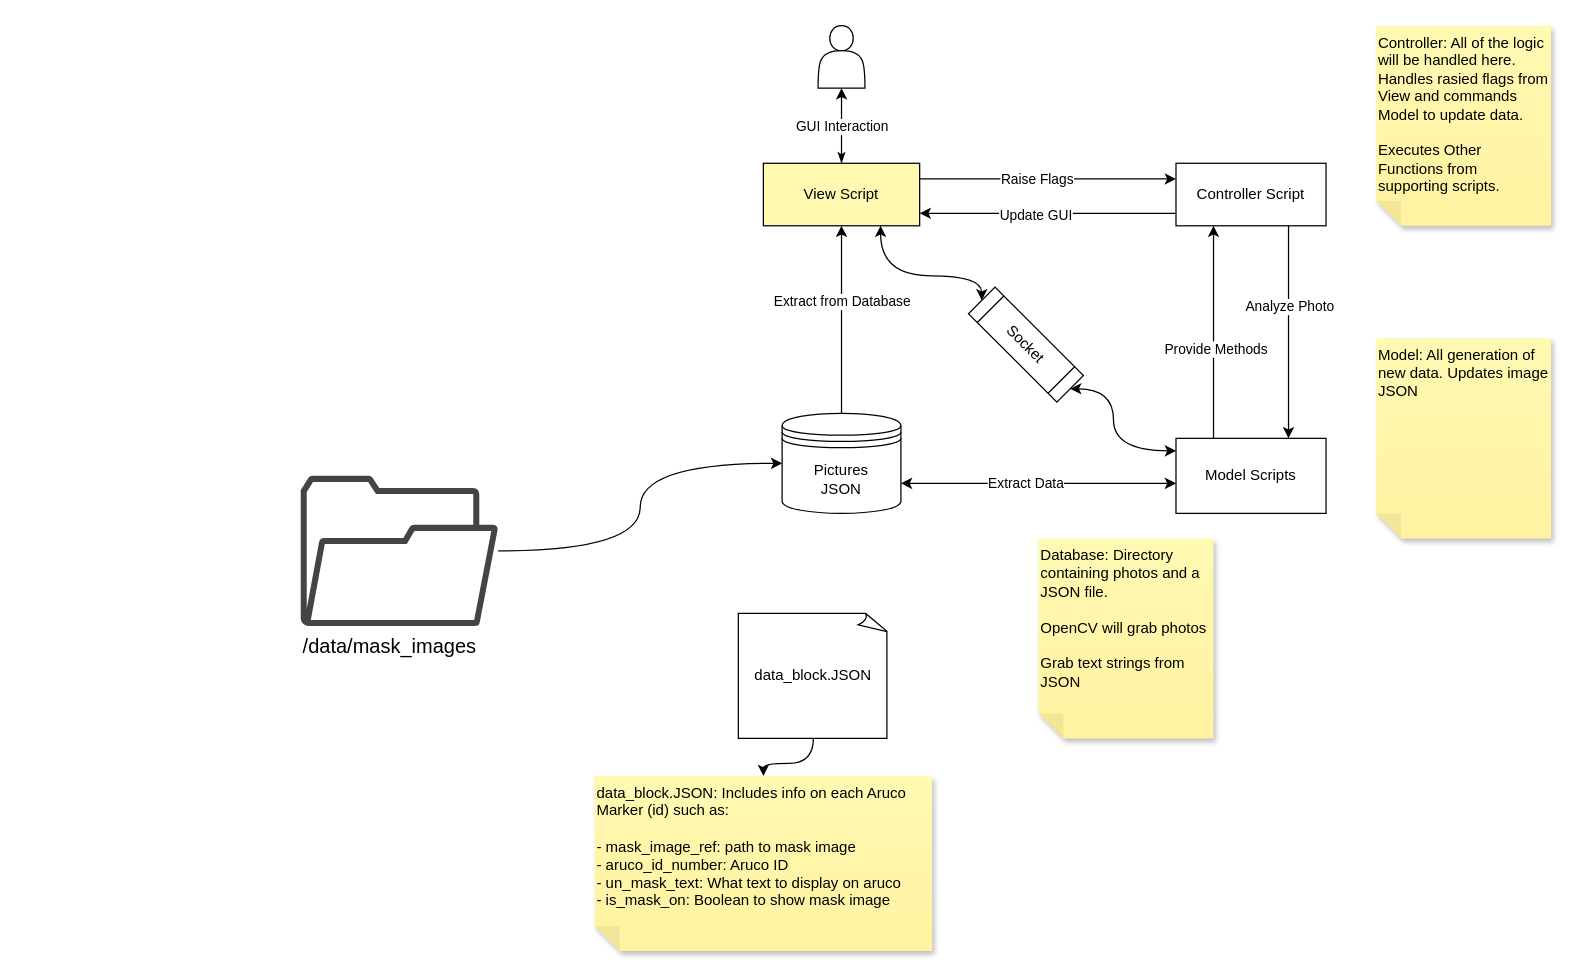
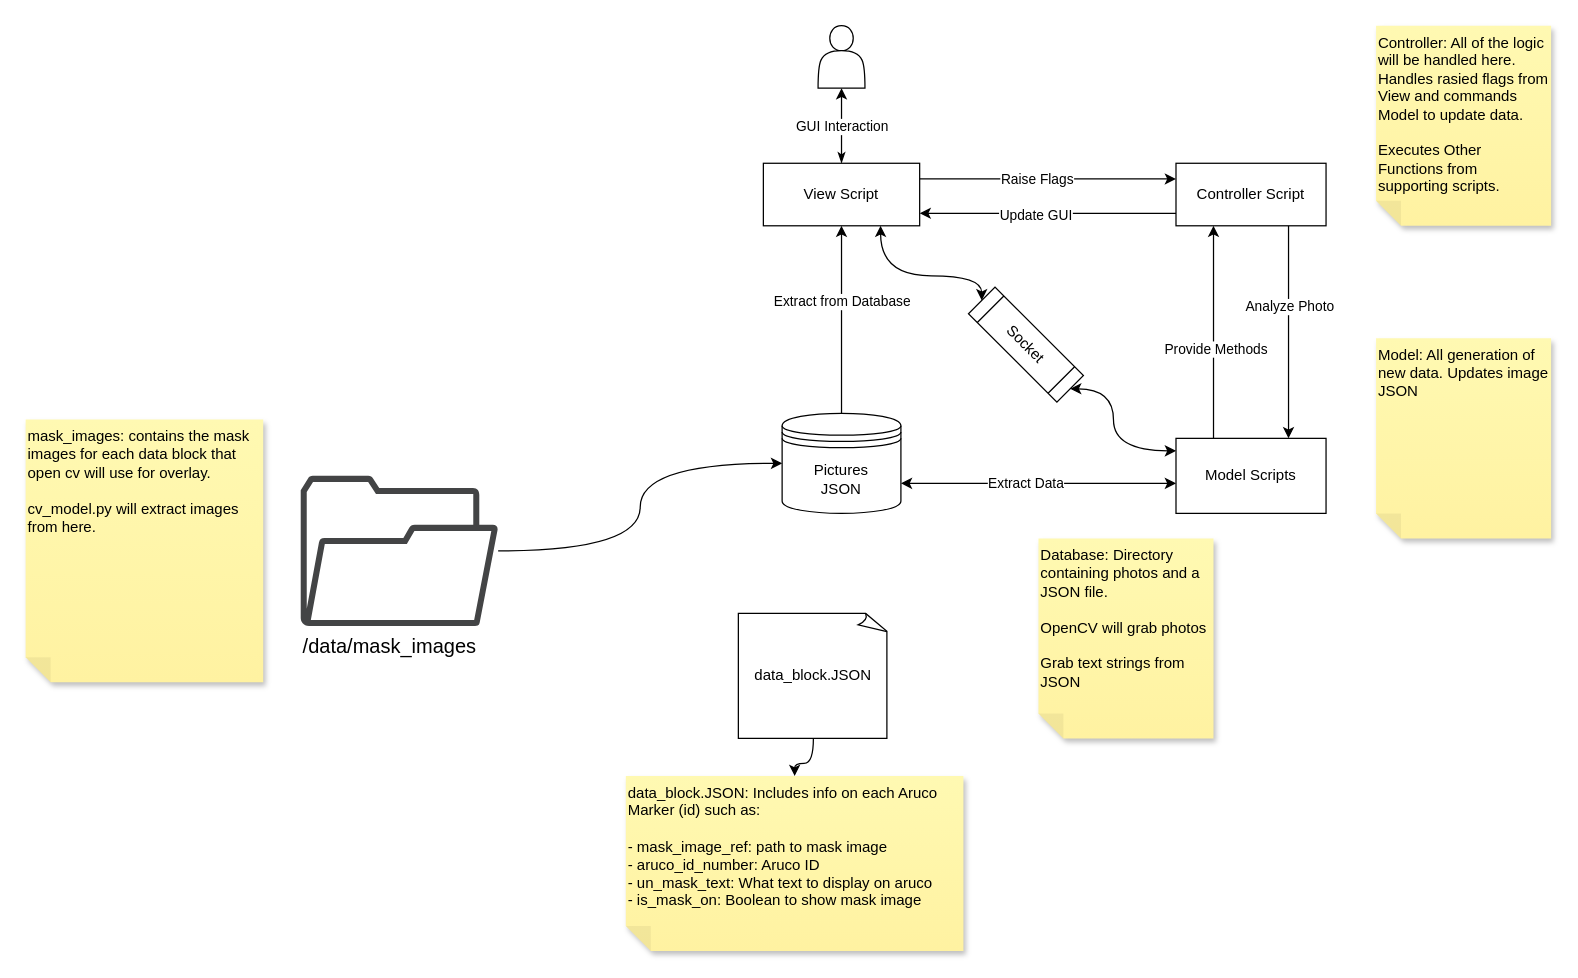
node "View Script": fillcolor #fff9b2 -> #ffffff
node "mask_images: contains the mask images for each data block that open cv will use for overlay. cv_model.py will extract images from here.": added
node "data_block.JSON: Includes info on each Aruco Marker (id) such as: - mask_image_ref: path to mask image - aruco_id_number: Aruco ID - un_mask_text: What text to display on aruco - is_mask_on: Boolean to show mask image": moved (763, 863) -> (794, 863)
